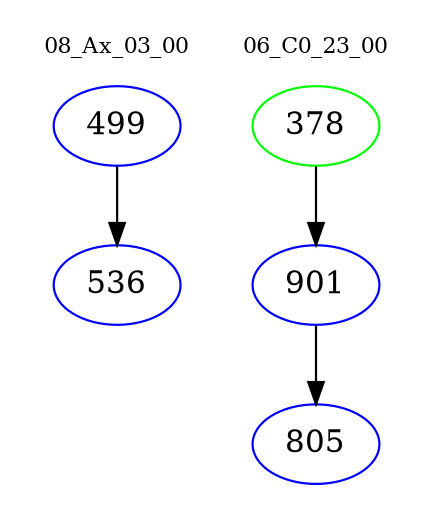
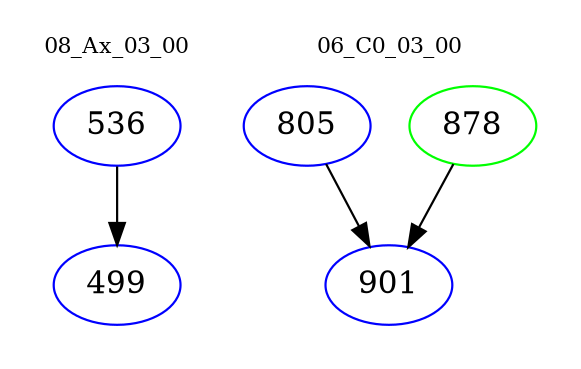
cluster "06_C0_23_00": label "06_C0_23_00" -> "06_C0_03_00"
node "378": label "378" -> "878"
edge "499" -> "536": reversed
edge "901" -> "805": reversed
